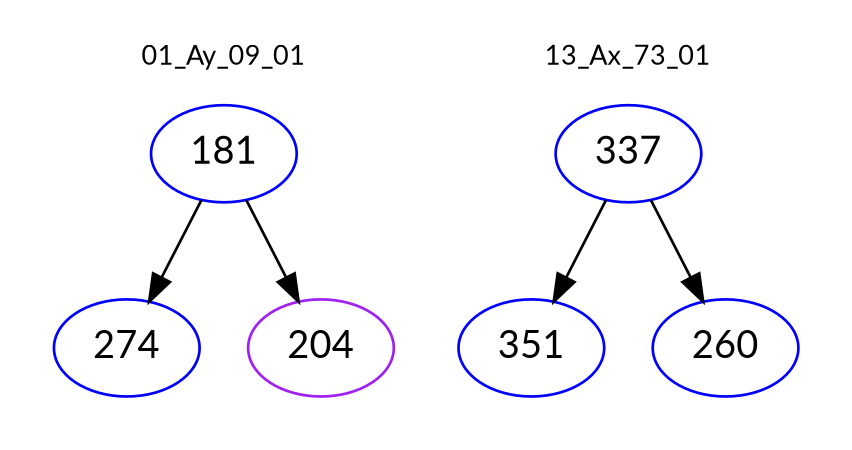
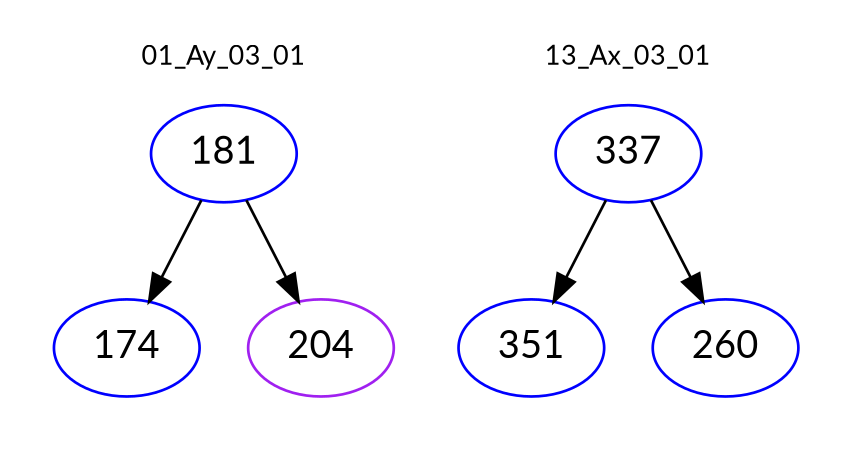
cluster "01_Ay_09_01": label "01_Ay_09_01" -> "01_Ay_03_01"
cluster "13_Ax_73_01": label "13_Ax_73_01" -> "13_Ax_03_01"
node "274": label "274" -> "174"
